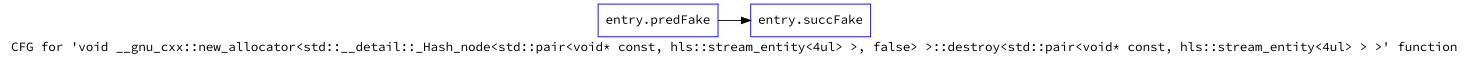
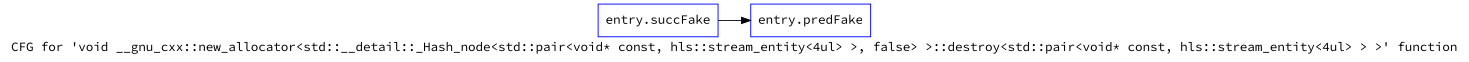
edge "entry.predFake" -> "entry.succFake": reversed
